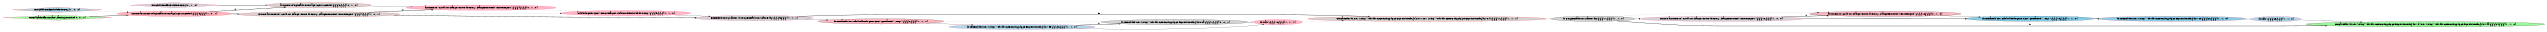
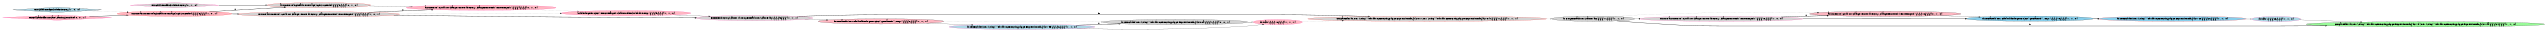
node "testChildrenOfExcludedDirectory['1', '0', '0']": color red -> black
node "testFullpathDiffersInCaseScanningSensitive['0', '0', '1']": fillcolor palegreen -> lightpink
